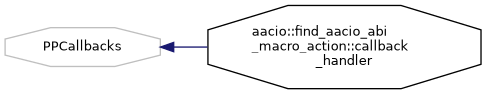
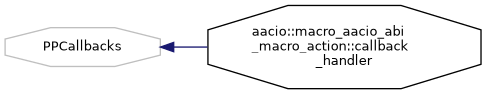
node "aacio::find_aacio_abi _macro_action::callback _handler": label "aacio::find_aacio_abi _macro_action::callback _handler" -> "aacio::macro_aacio_abi _macro_action::callback _handler"
